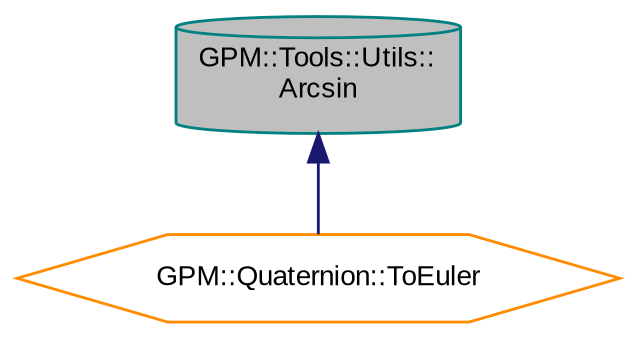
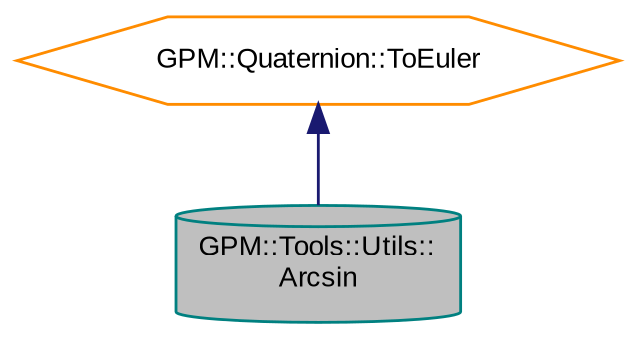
edge "GPM::Quaternion::ToEuler" -> "GPM::Tools::Utils:: Arcsin": reversed
